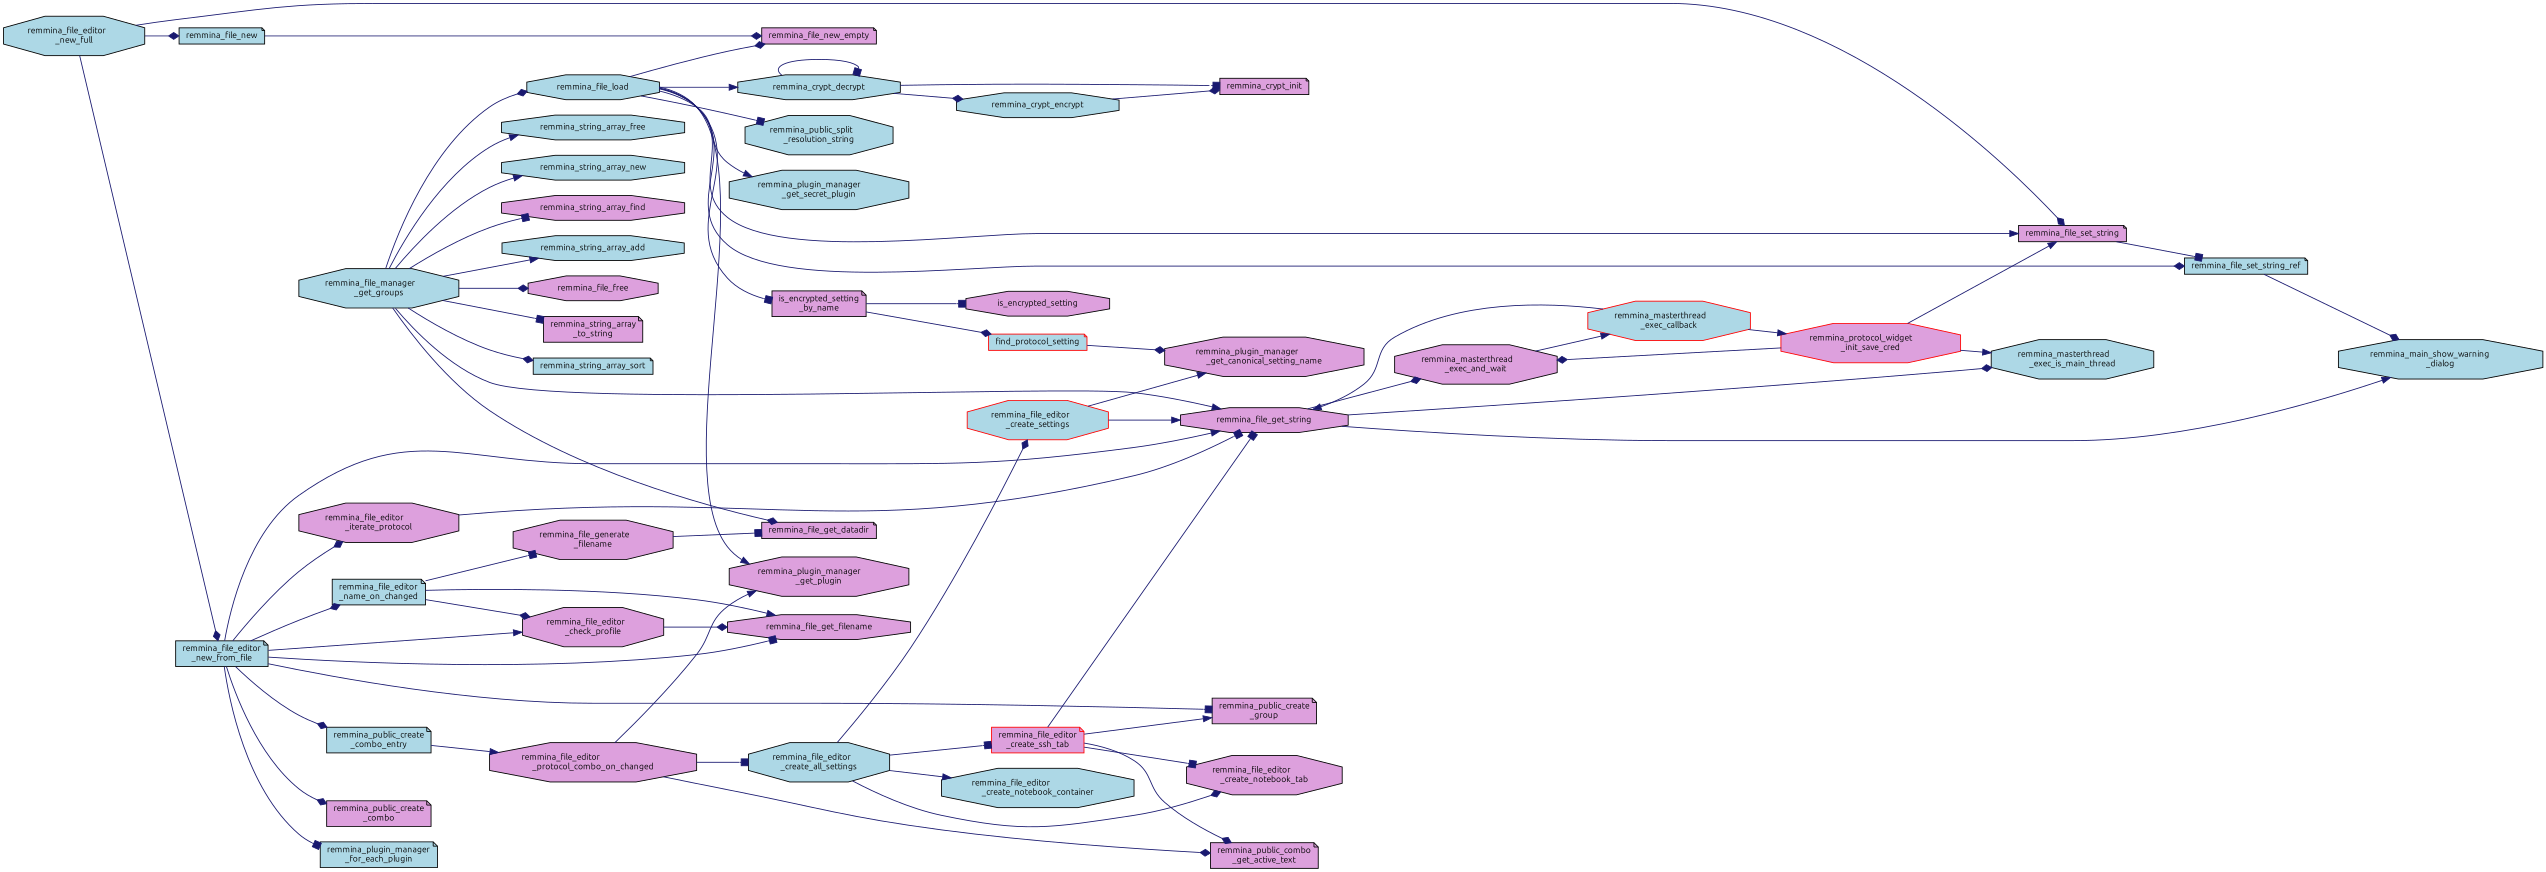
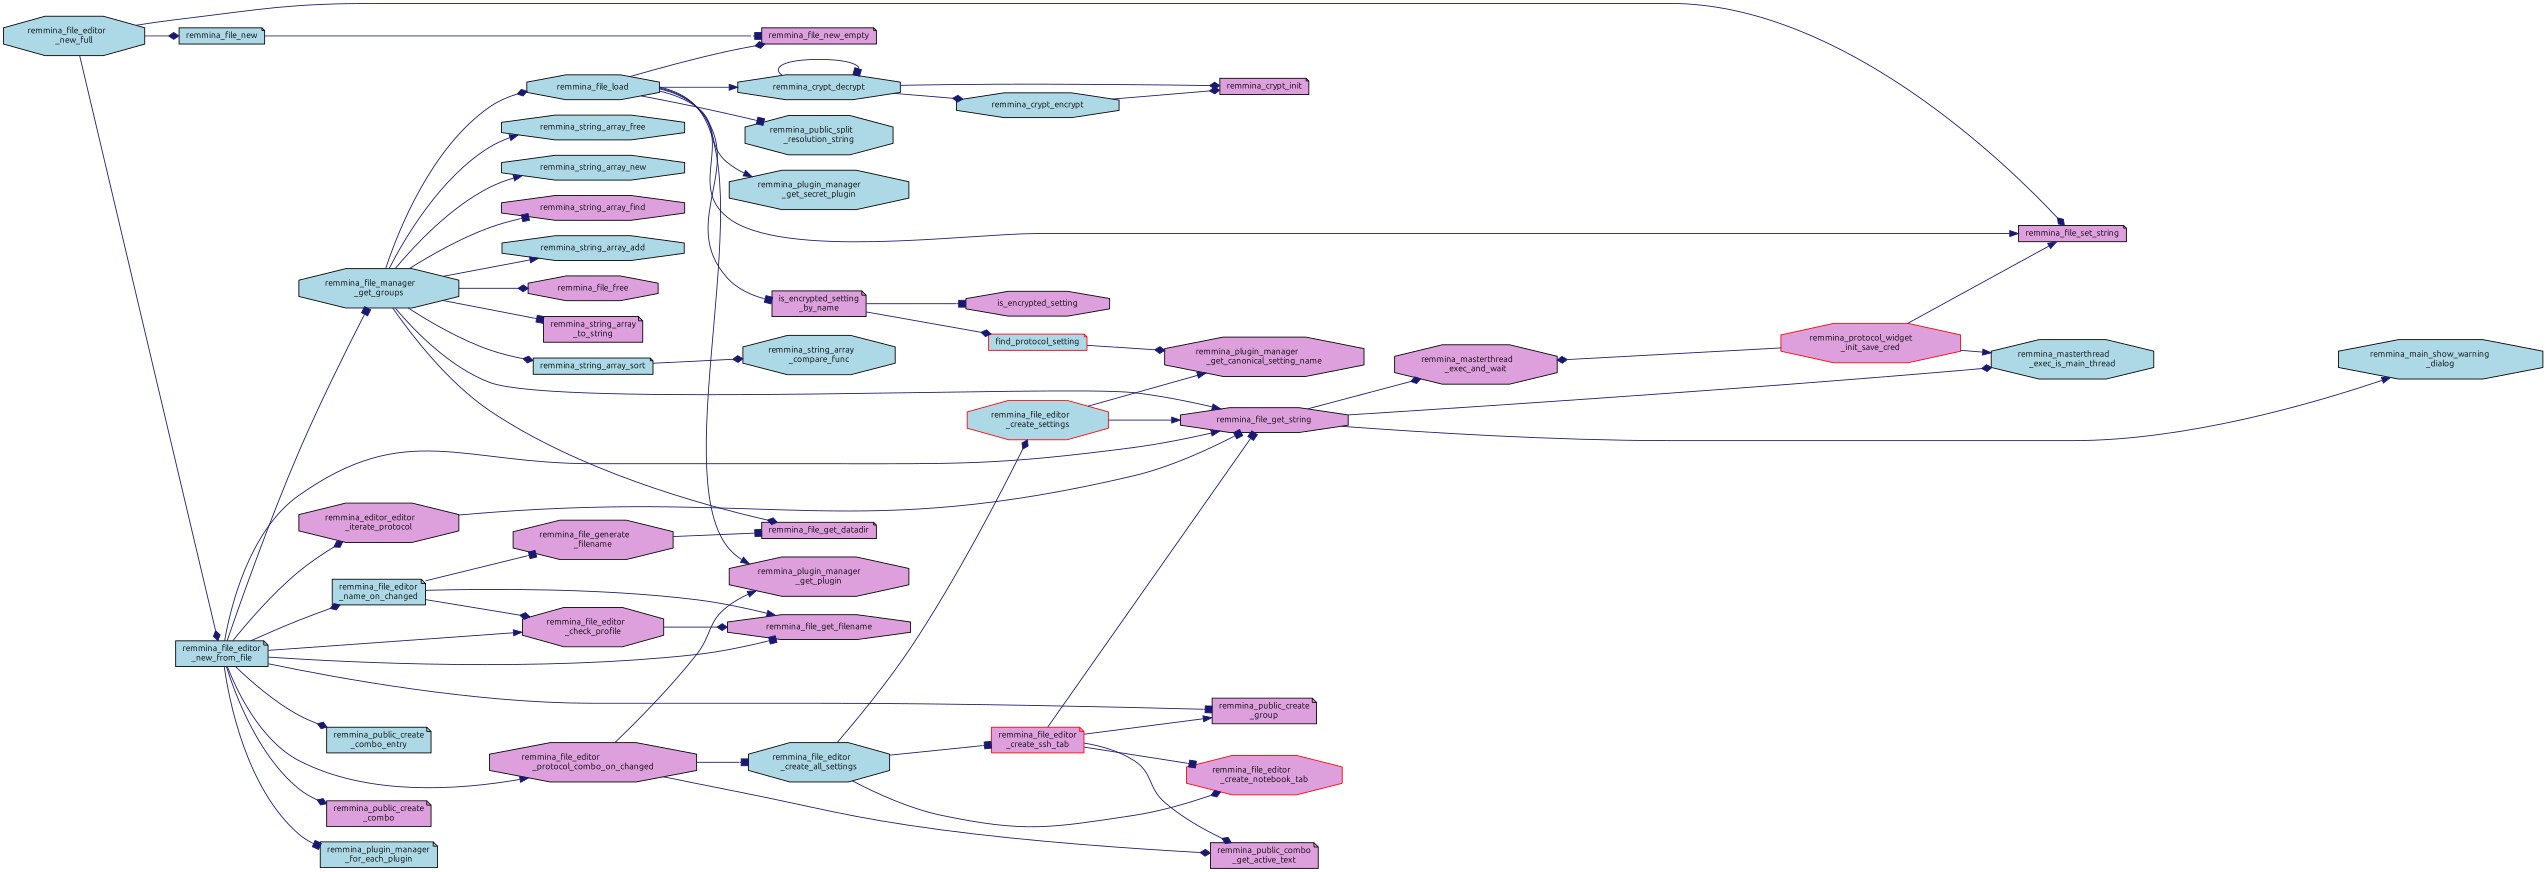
edge "remmina_file_new" -> "remmina_file_new_empty": arrowhead diamond -> box
edge "remmina_crypt_decrypt" -> "remmina_crypt_init": arrowhead box -> diamond
node "remmina_file_set_string_ref": removed
node "remmina_masterthread _exec_callback": removed
node "remmina_string_array _compare_func": added
edge "remmina_file_editor _new_from_file" -> "remmina_file_manager _get_groups": added
node "remmina_file_editor _iterate_protocol": label "remmina_file_editor _iterate_protocol" -> "remmina_editor_editor _iterate_protocol"
edge "remmina_public_create _combo_entry" -> "remmina_file_editor _protocol_combo_on_changed": now "remmina_file_editor _new_from_file" -> "remmina_file_editor _protocol_combo_on_changed"
node "remmina_file_editor _create_notebook_tab": color black -> red
node "remmina_file_editor _create_notebook_container": removed
